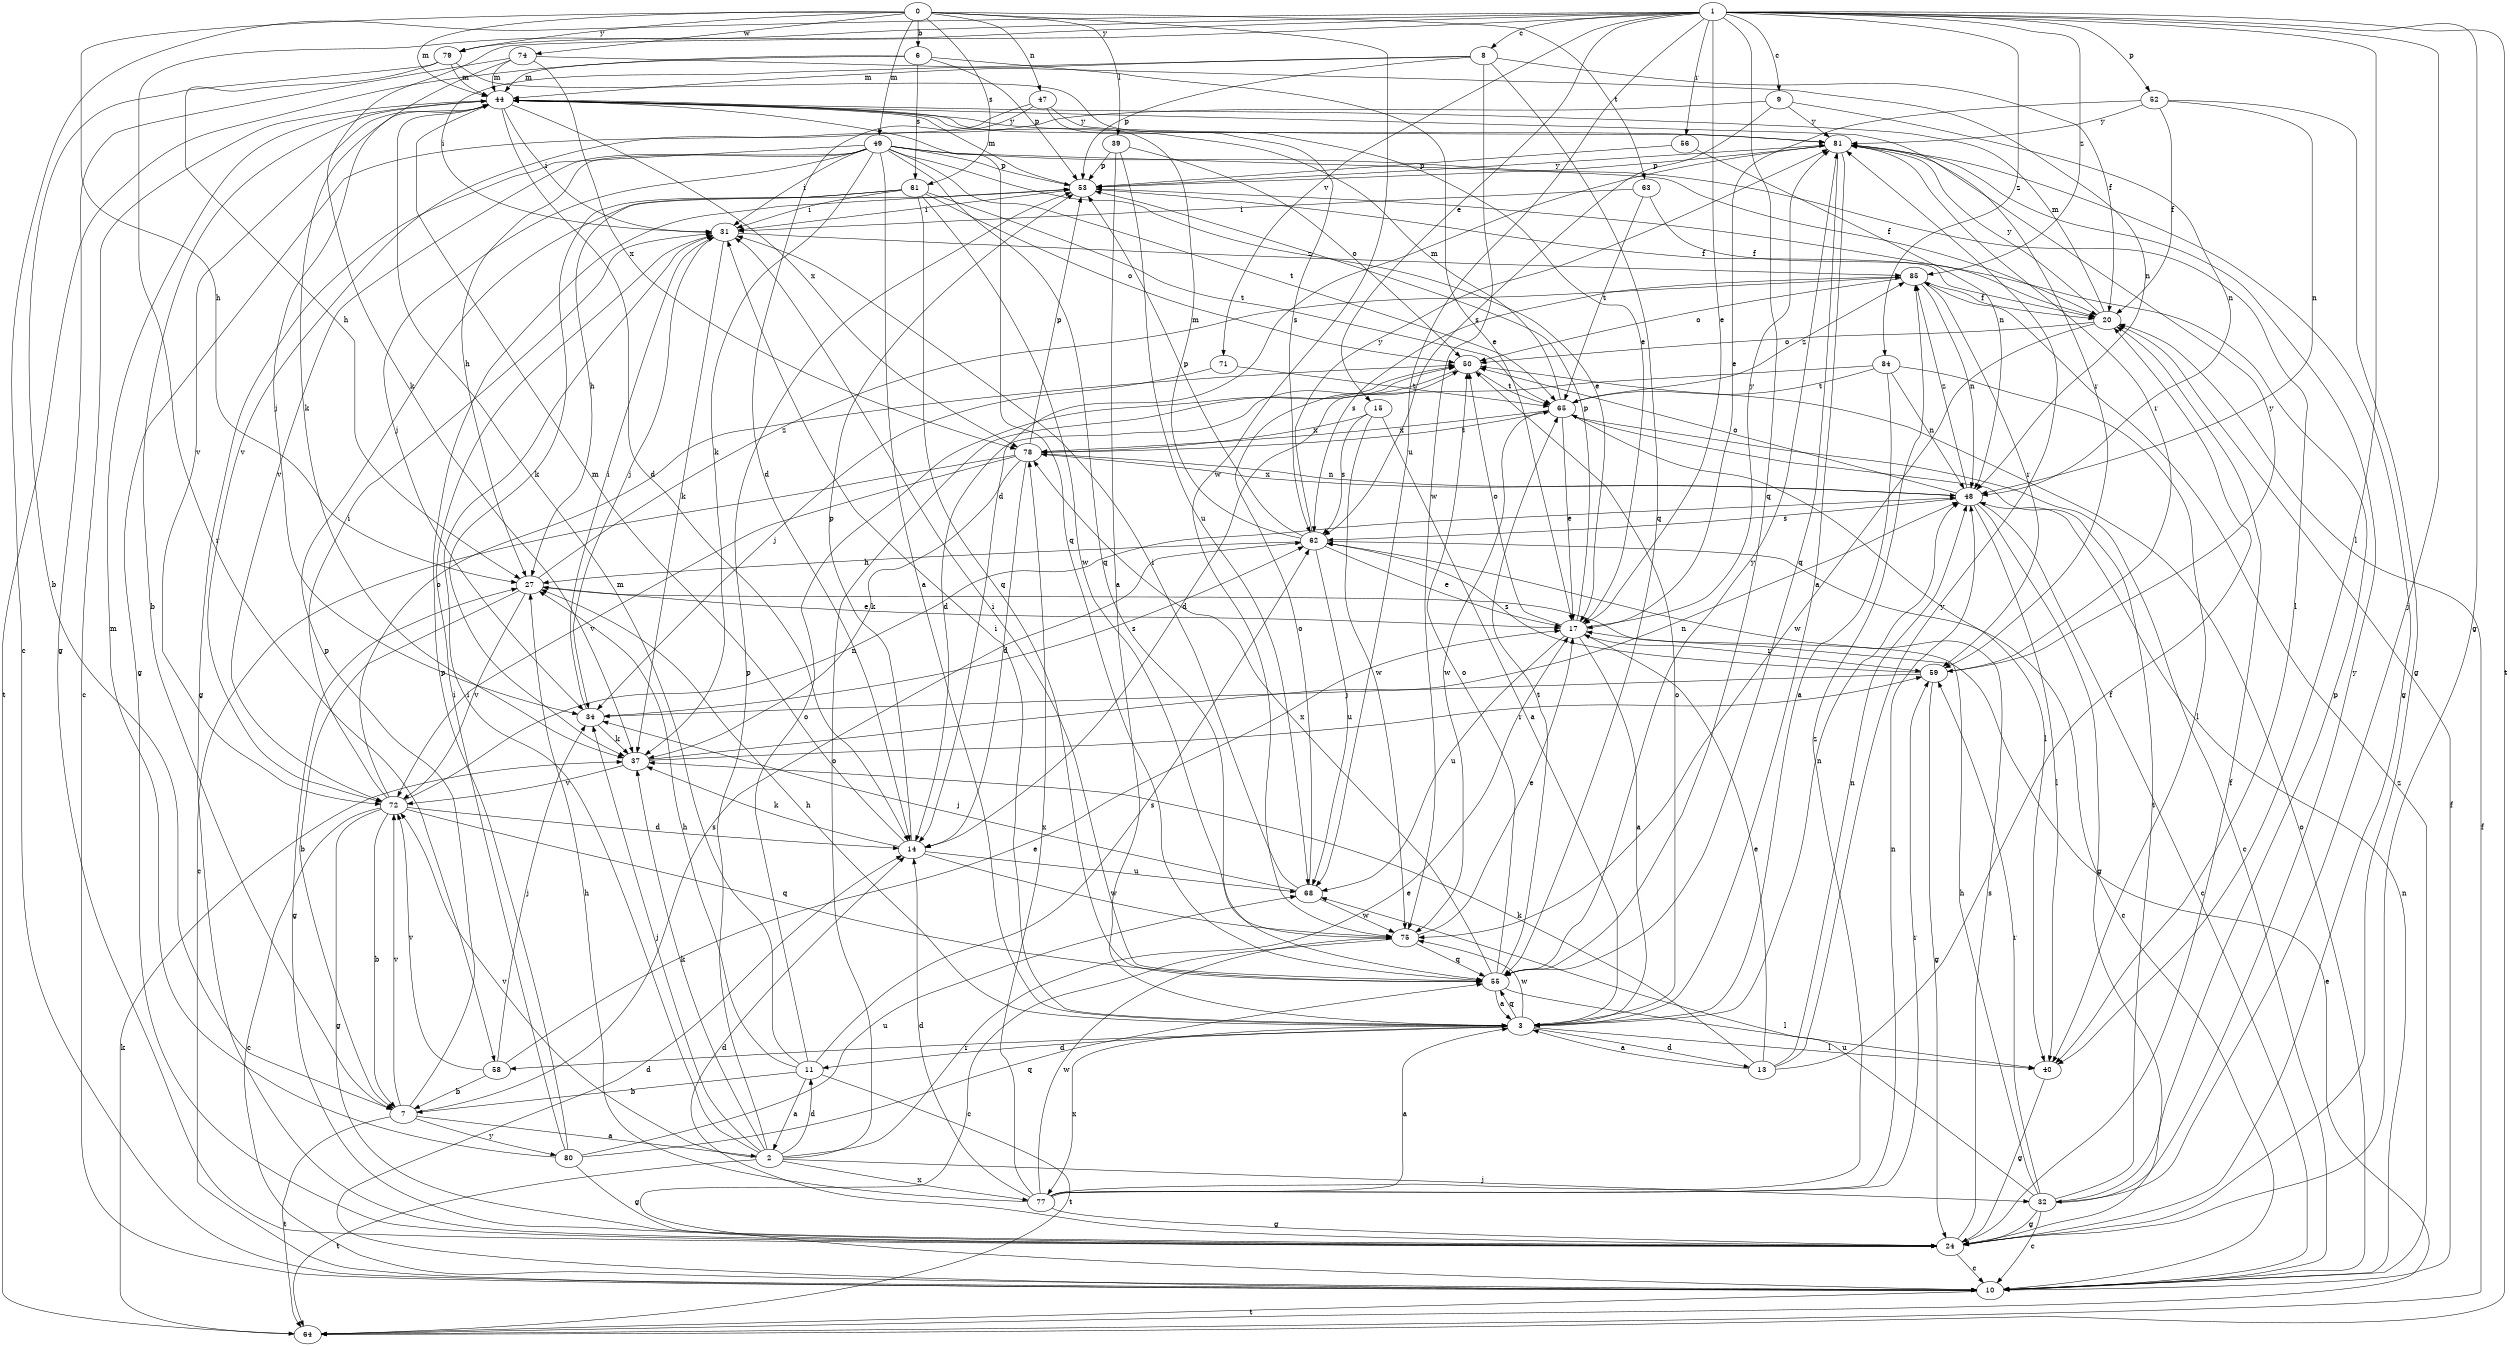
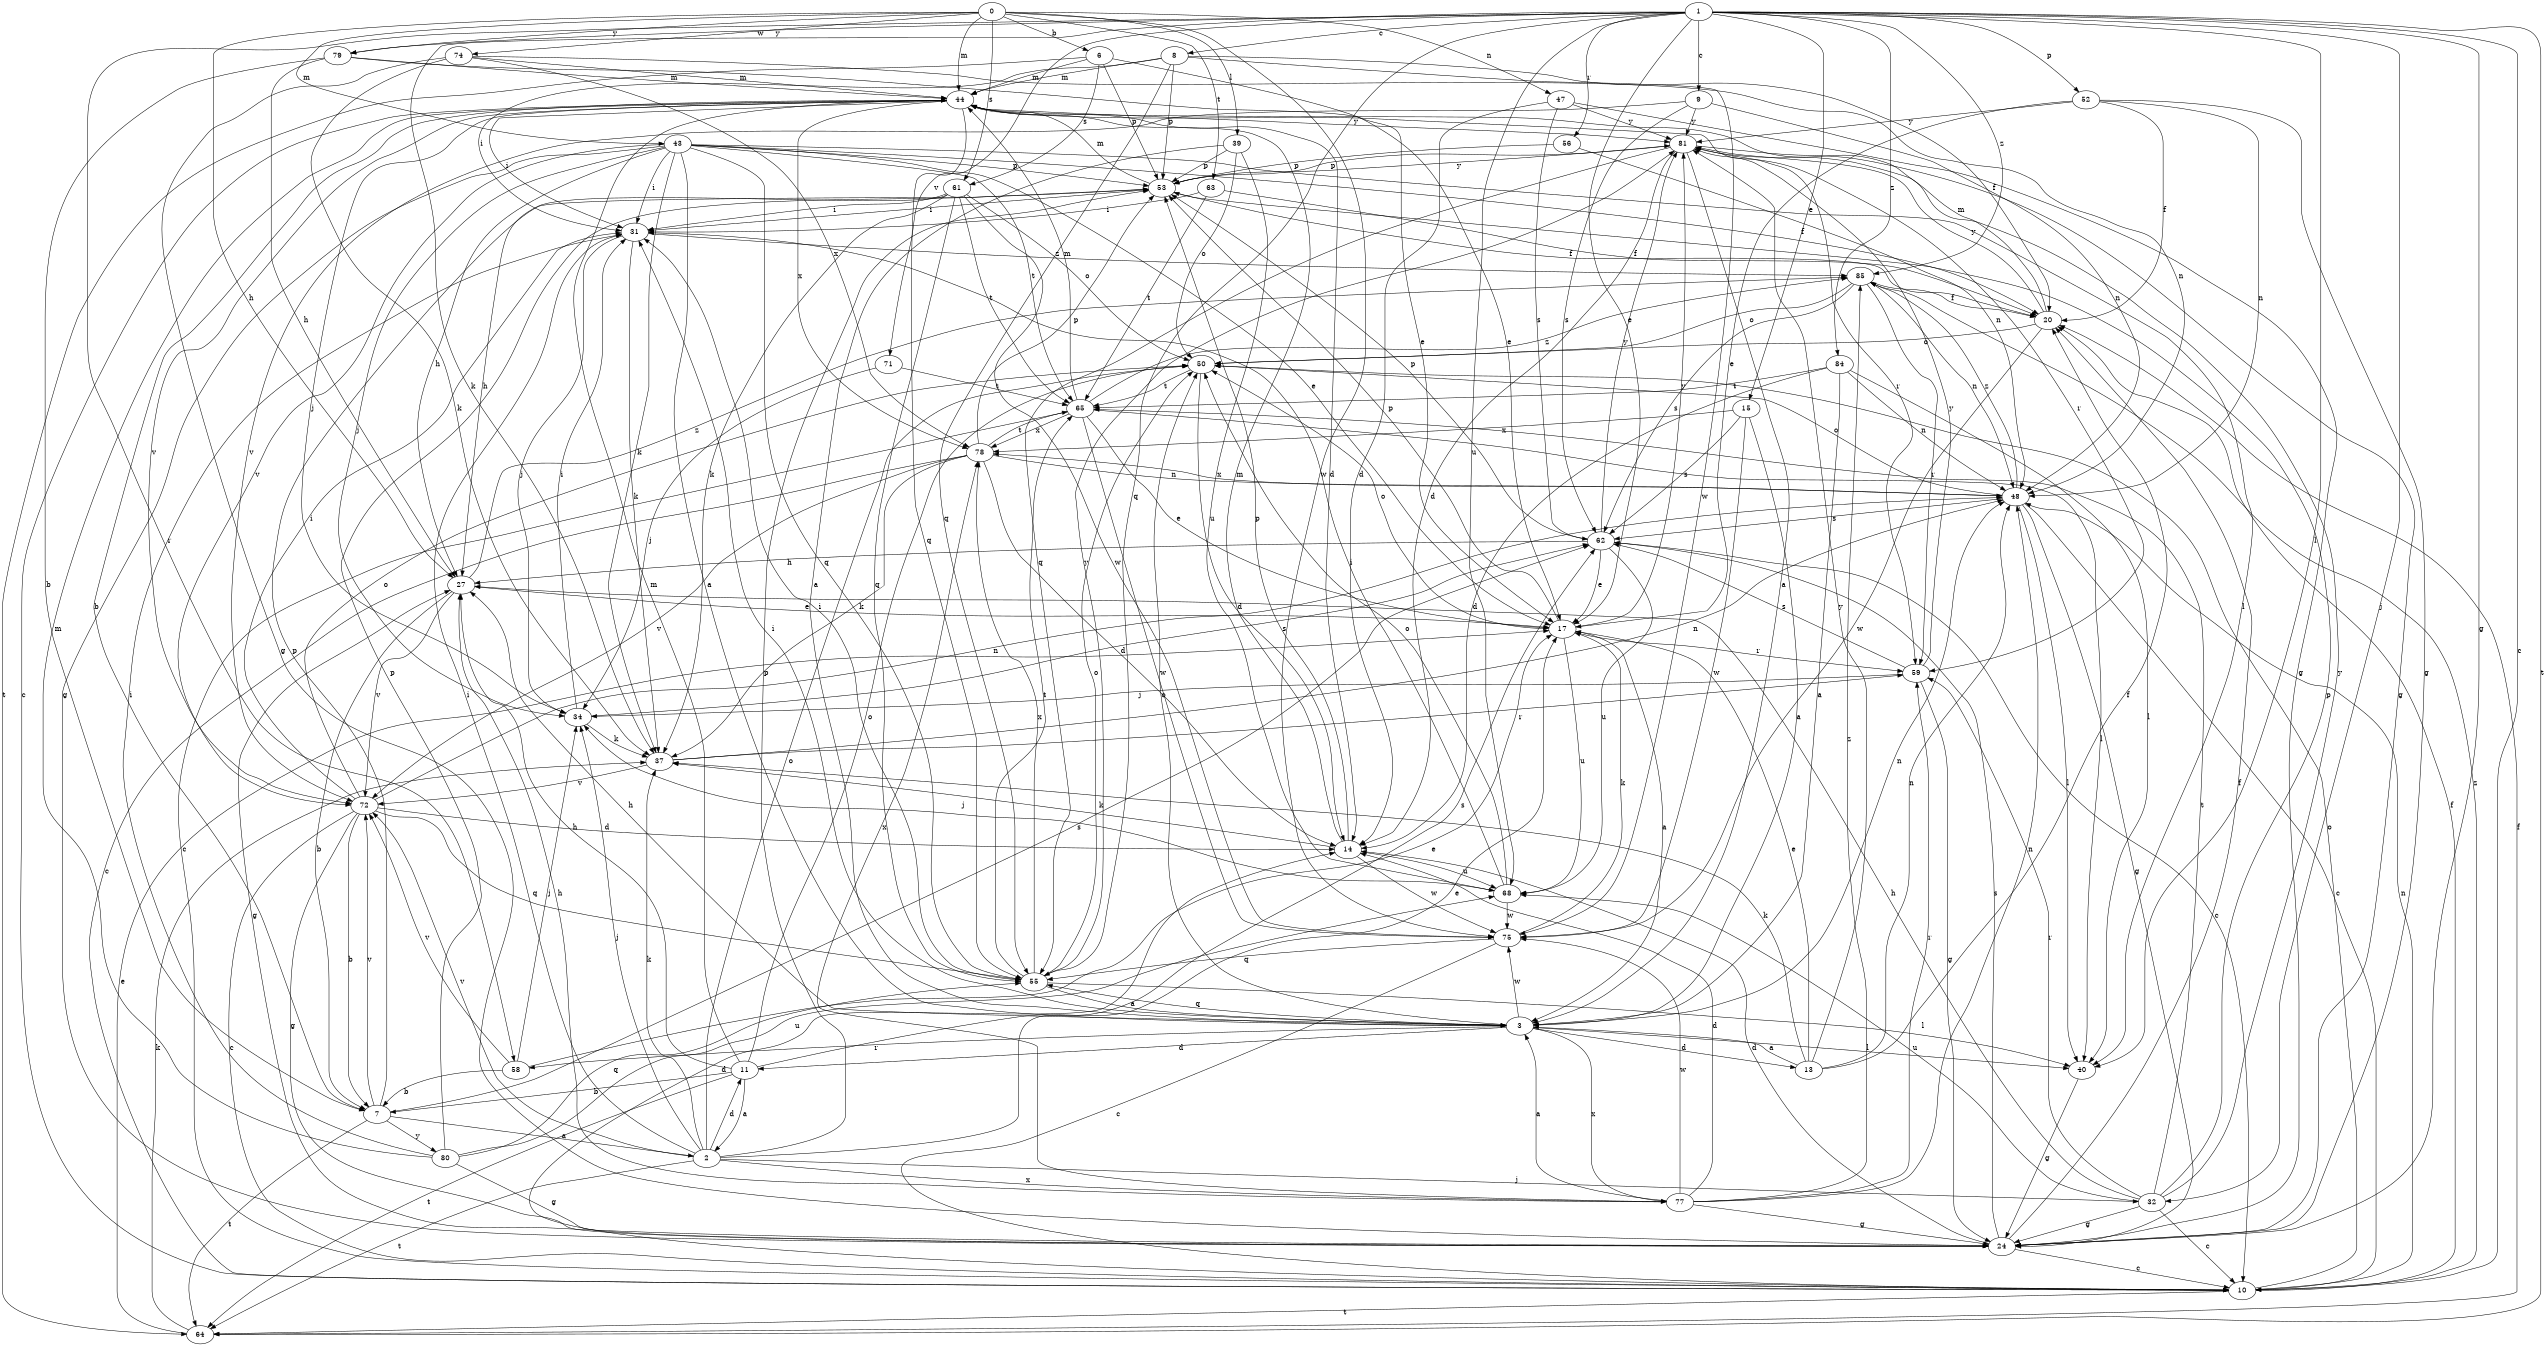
node "49": label "49" -> "43"
edge "62" -> "44": removed, label "m"
edge "75" -> "17": label "e" -> "k"
